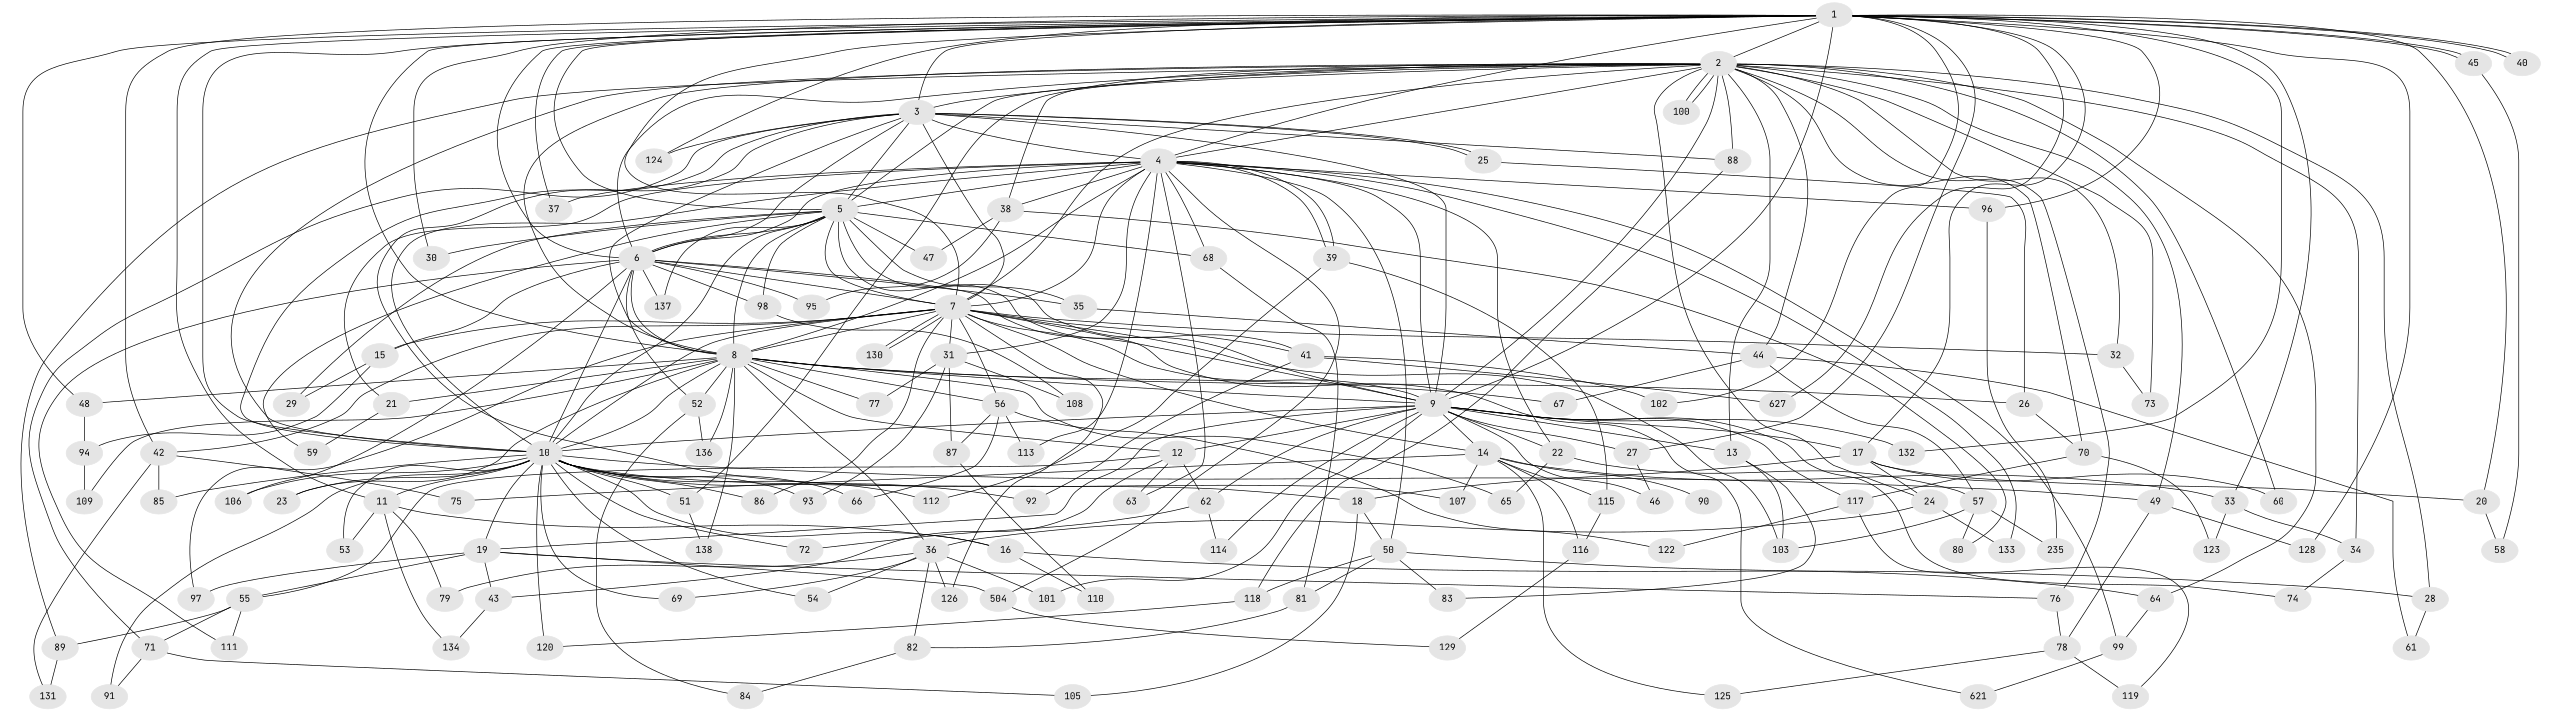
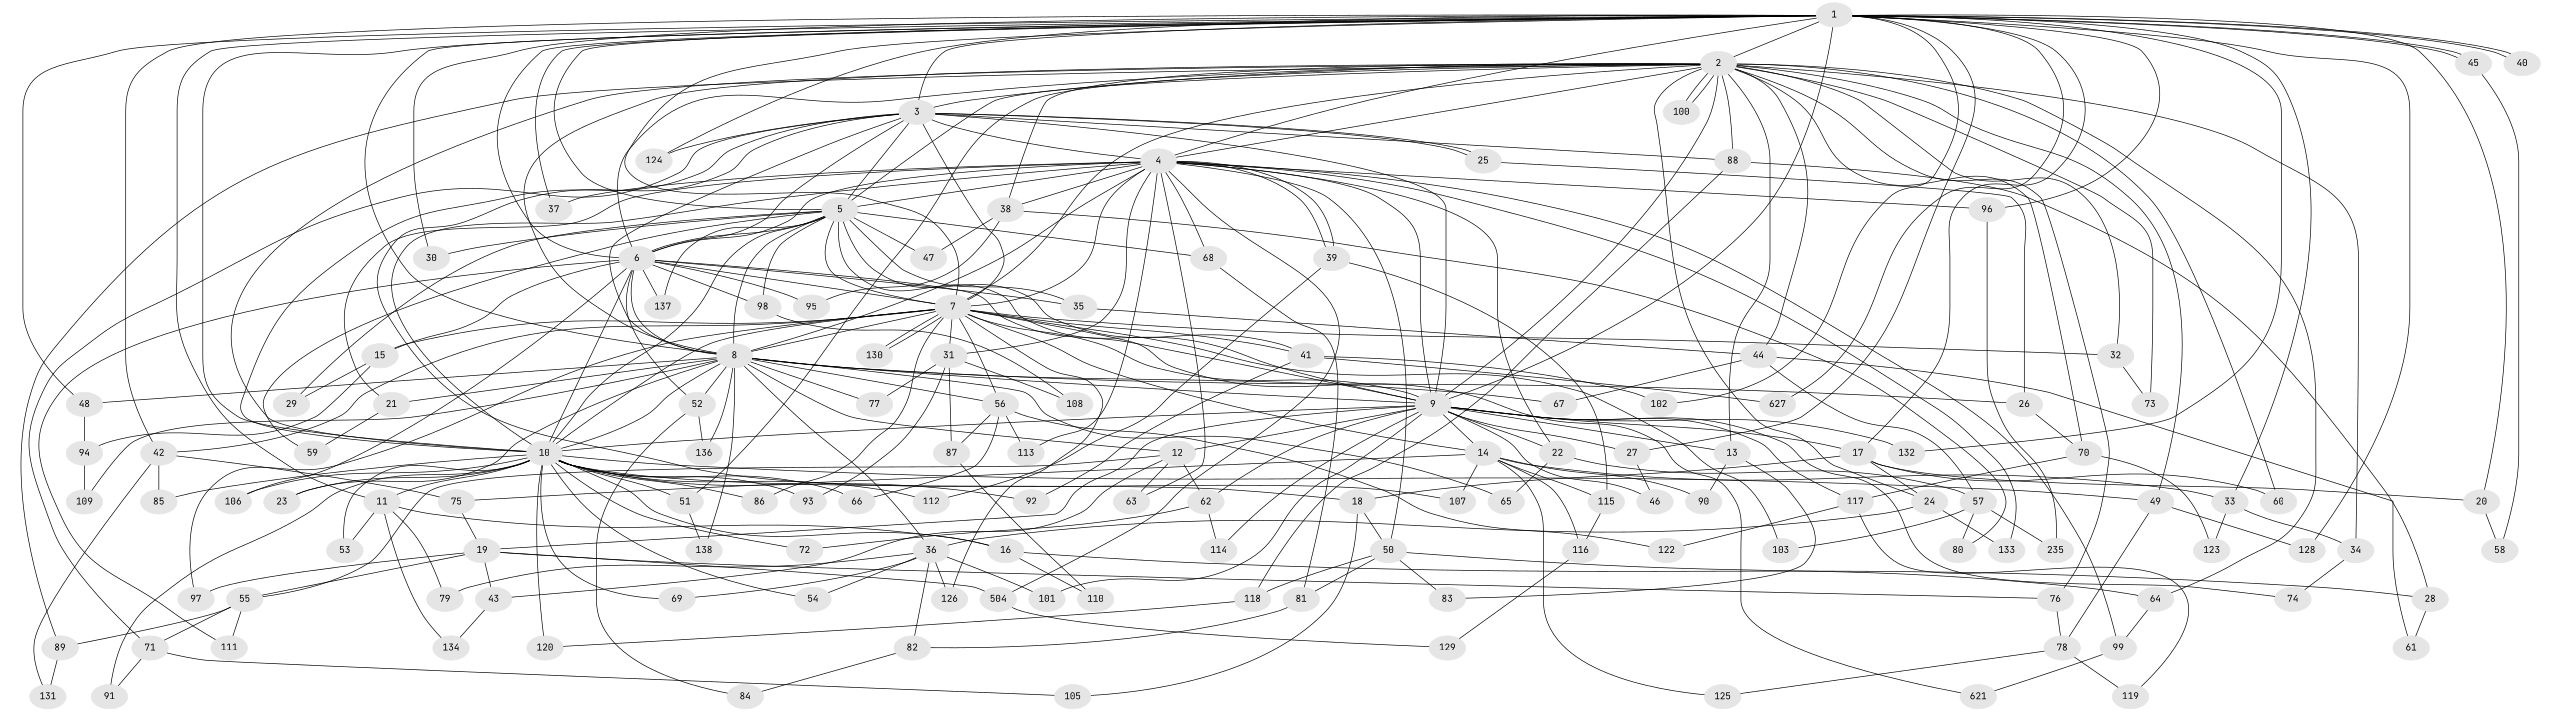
edge "2" -- "28": now "88" -- "28"
edge "13" -- "103": now "13" -- "90"
edge "10" -- "19": now "75" -- "19"
